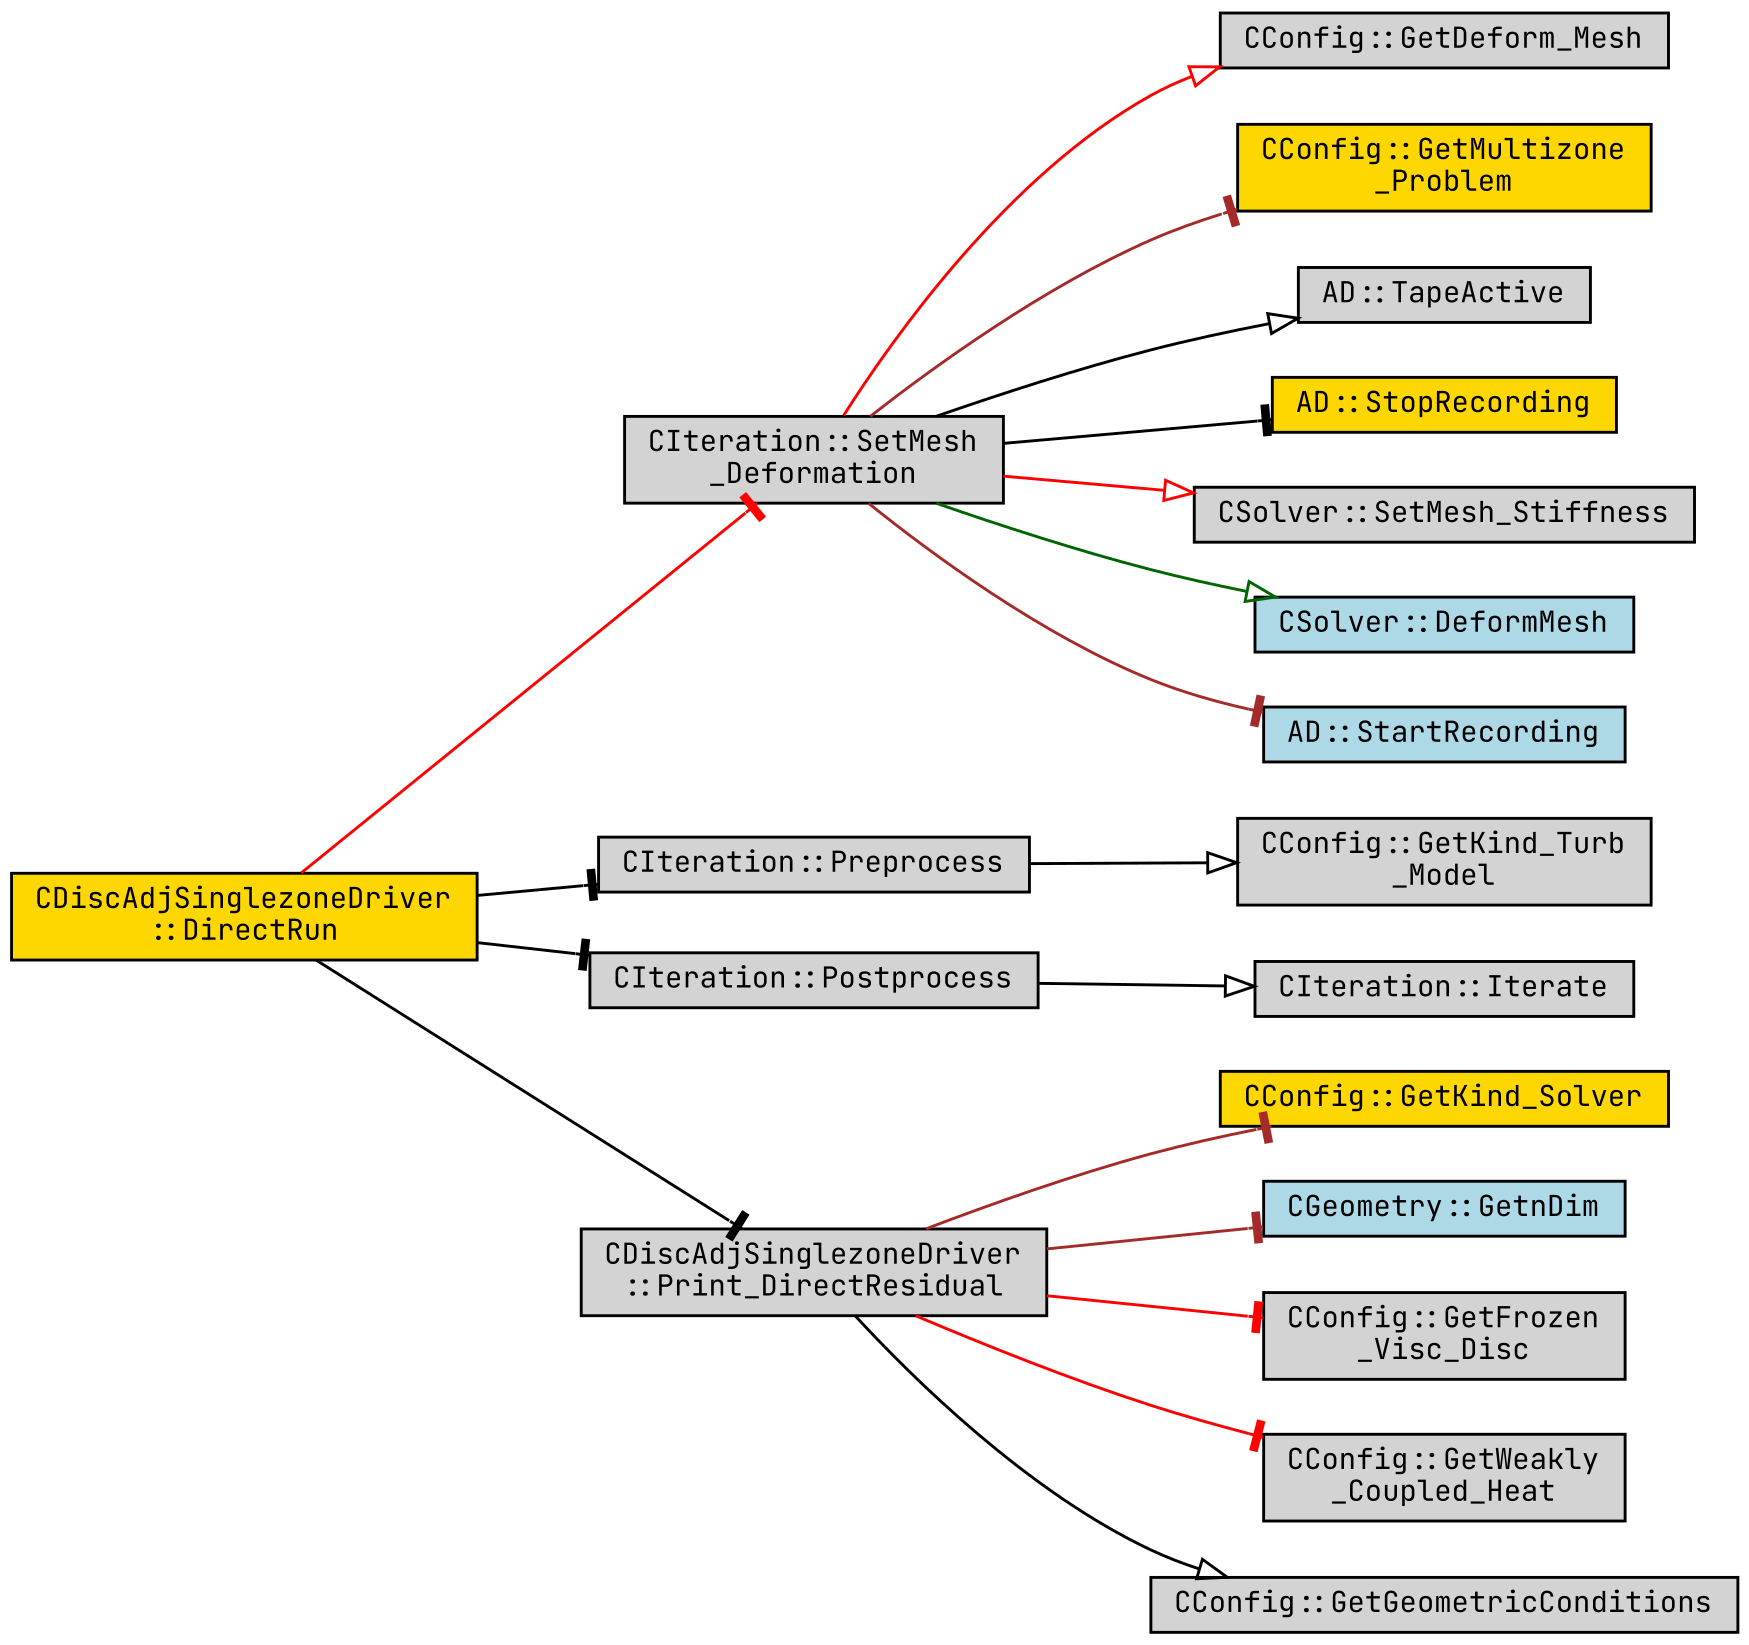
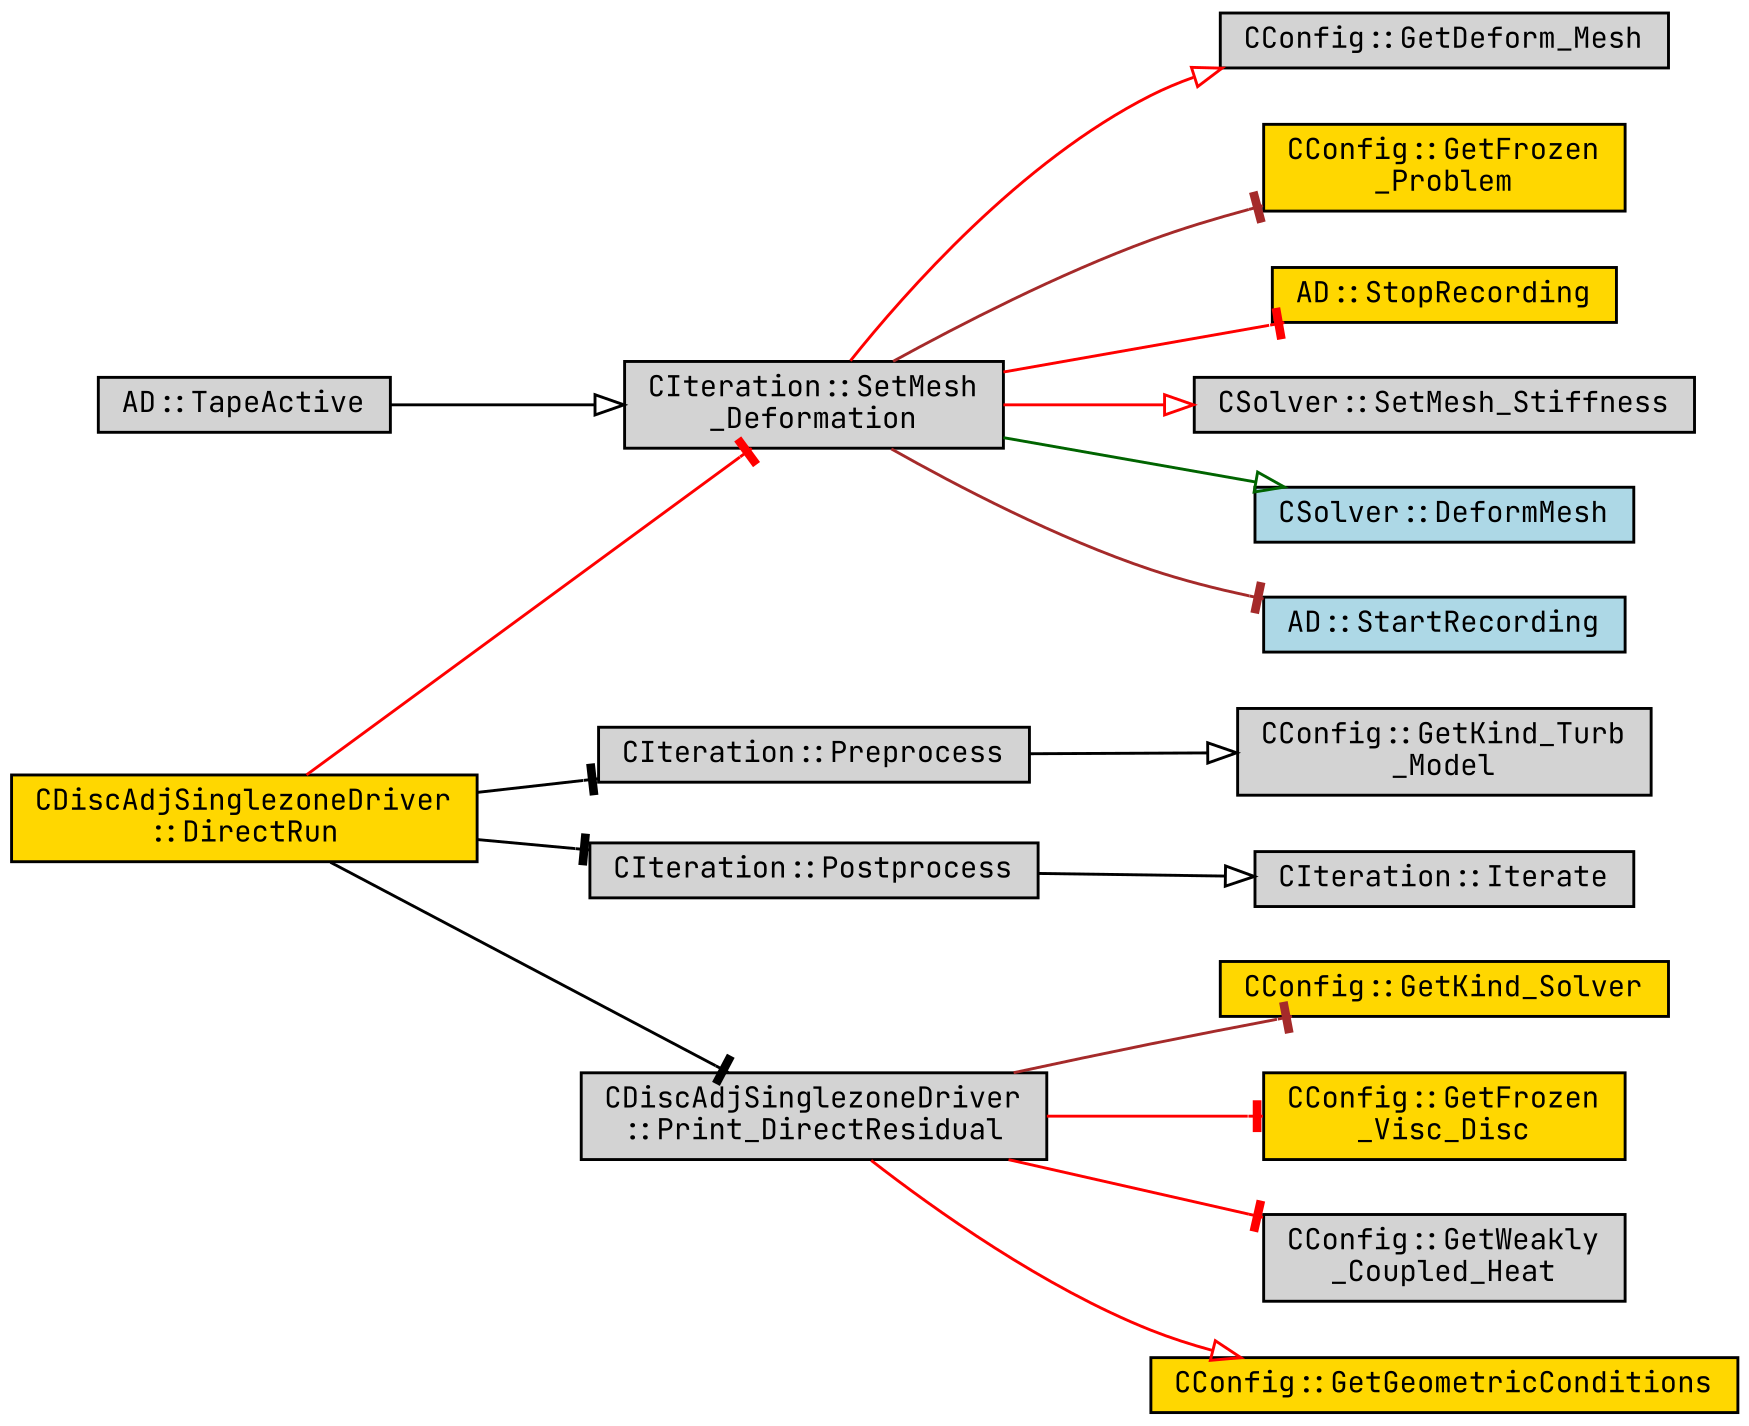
node "CConfig::GetMultizone _Problem": label "CConfig::GetMultizone _Problem" -> "CConfig::GetFrozen _Problem"
edge "CIteration::SetMesh _Deformation" -> "AD::TapeActive": reversed
edge "CIteration::SetMesh _Deformation" -> "AD::StopRecording": color black -> red
node "CGeometry::GetnDim": removed
node "CConfig::GetFrozen _Visc_Disc": fillcolor lightgrey -> gold
edge "CDiscAdjSinglezoneDriver ::Print_DirectResidual" -> "CConfig::GetGeometricConditions": color black -> red
node "CConfig::GetGeometricConditions": fillcolor lightgrey -> gold
